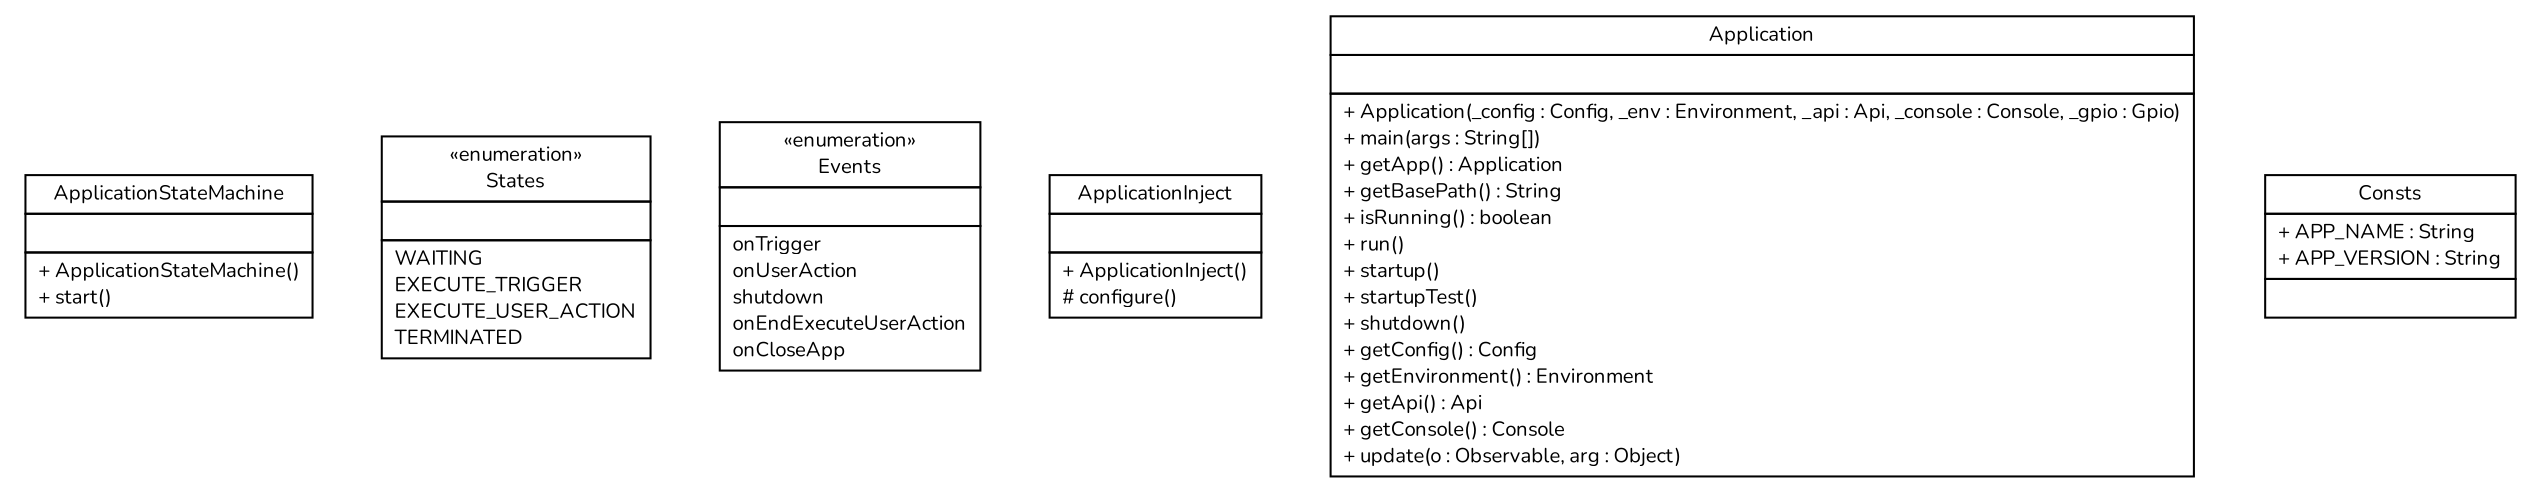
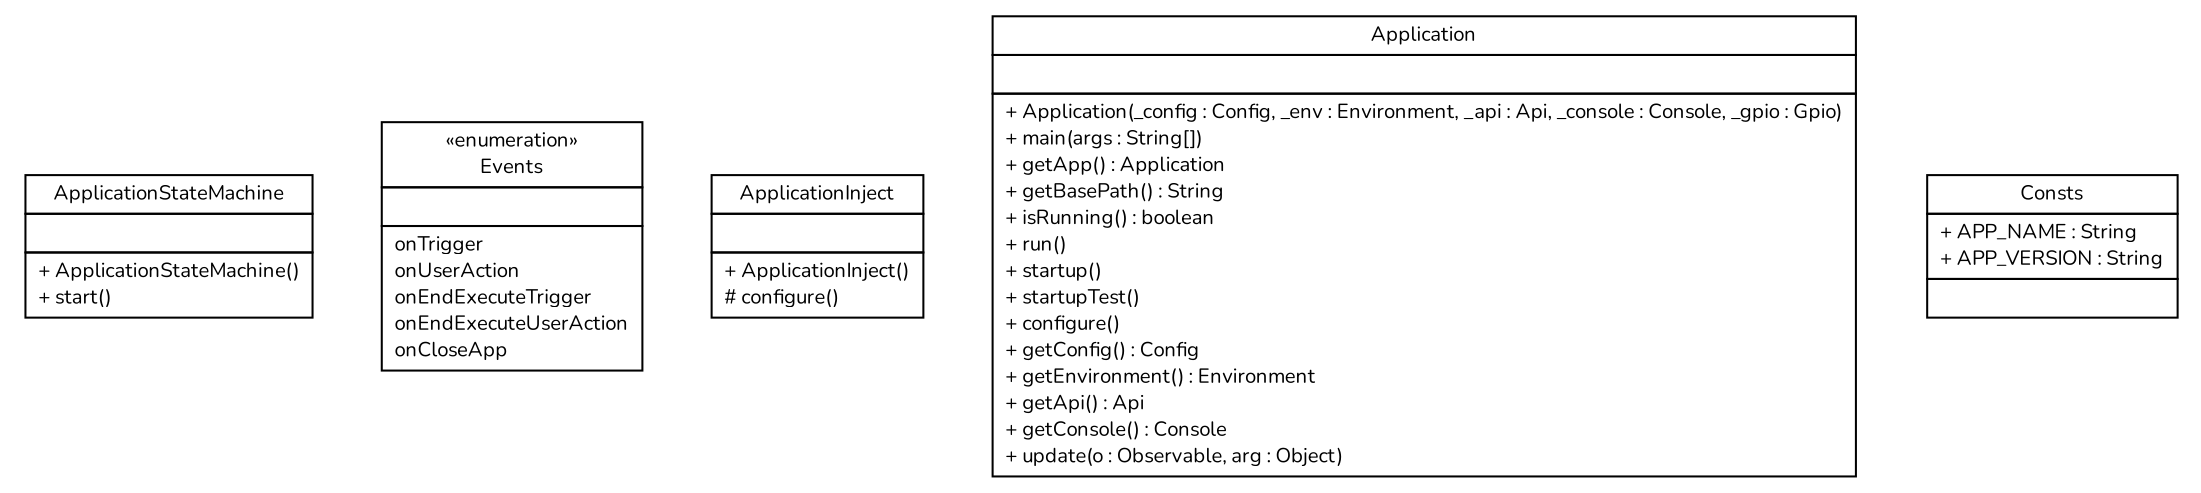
node "States": removed
node "Events": text "shutdown" -> "onEndExecuteTrigger"
node "Application": text "+ shutdown()" -> "+ configure()"
